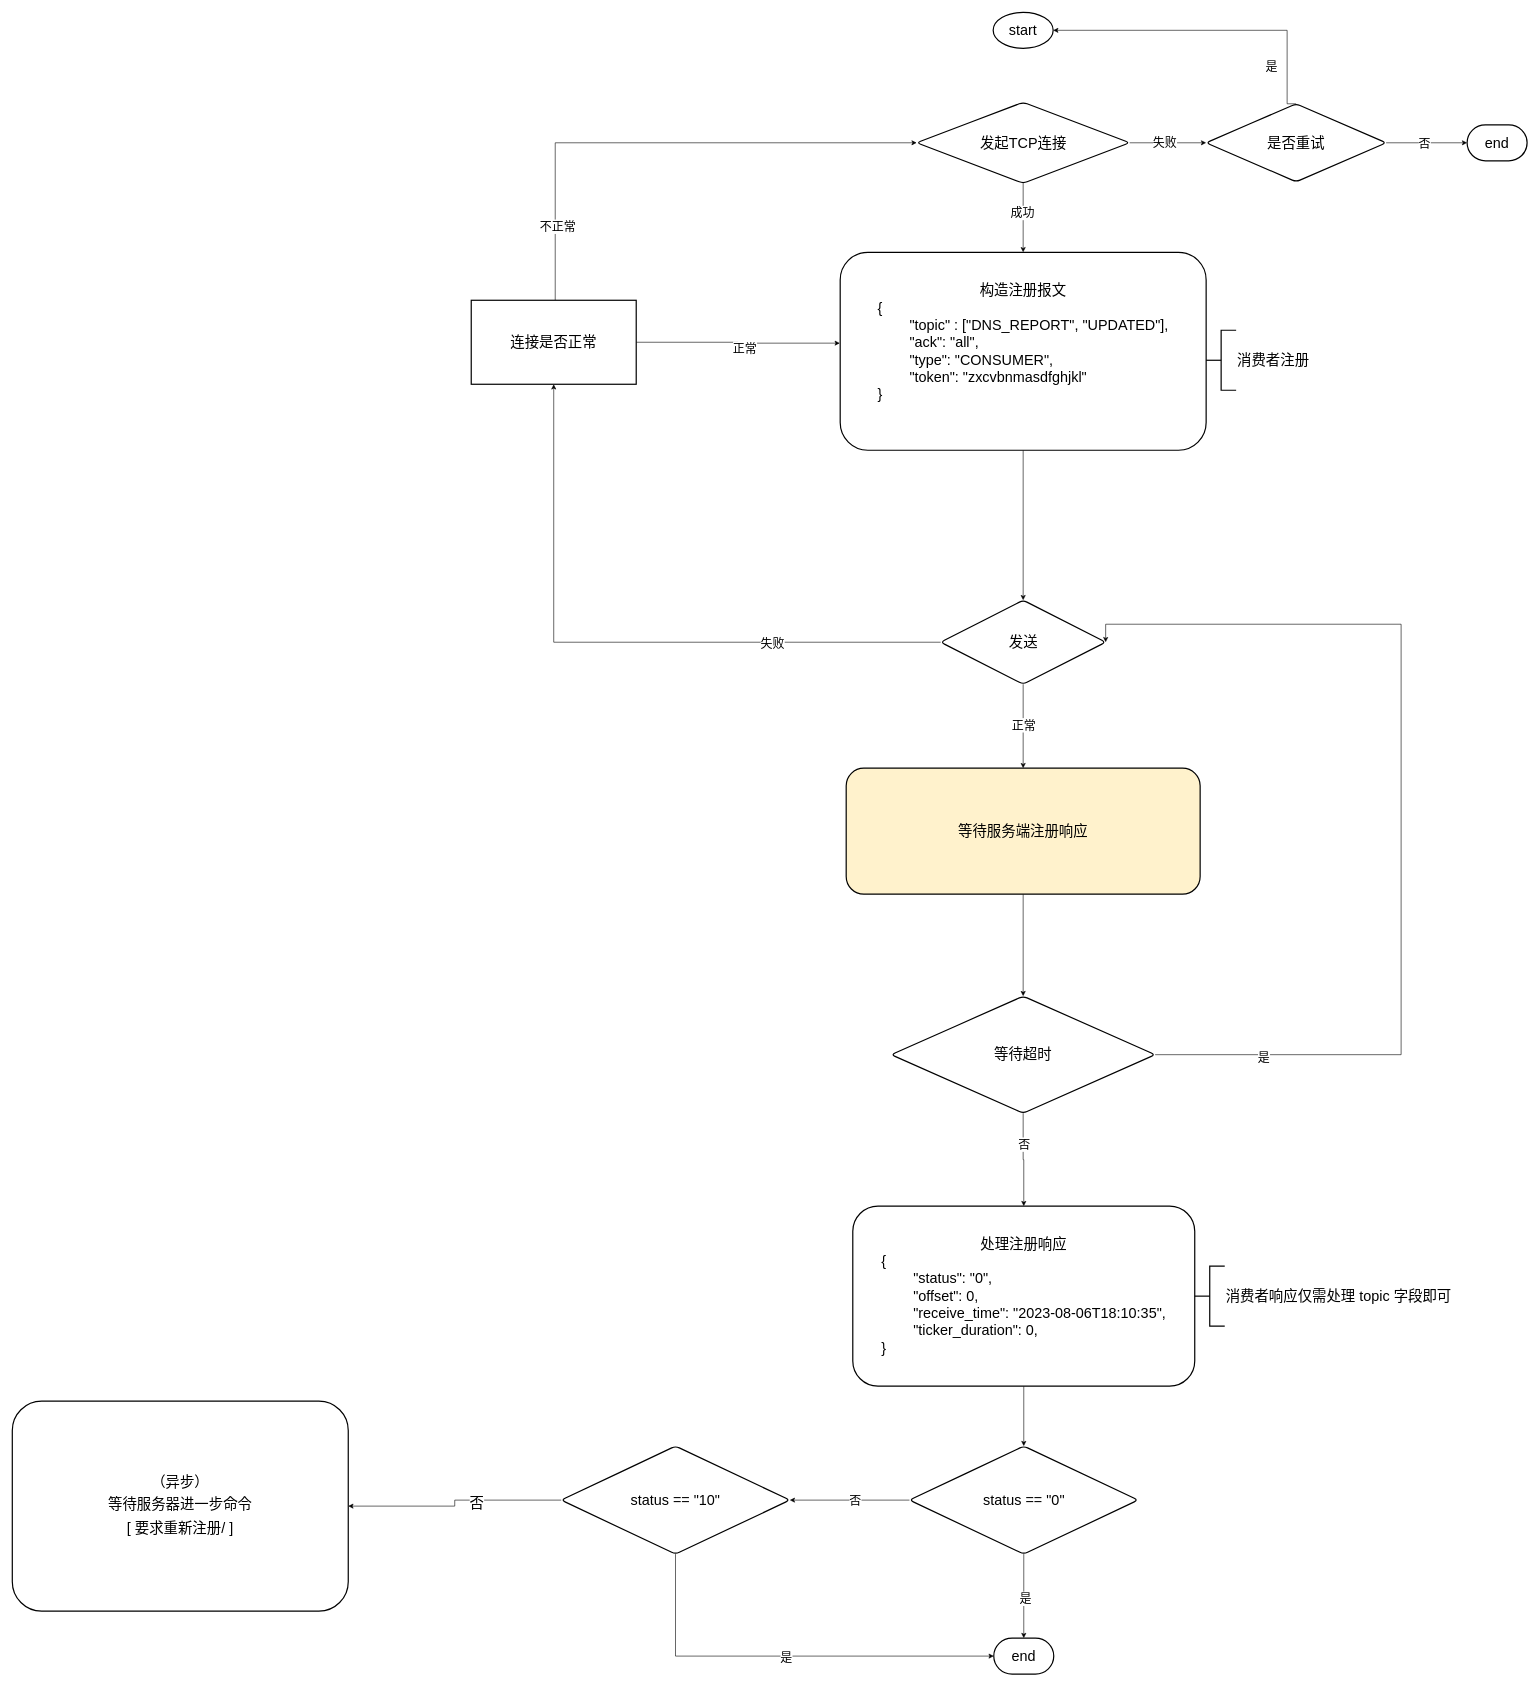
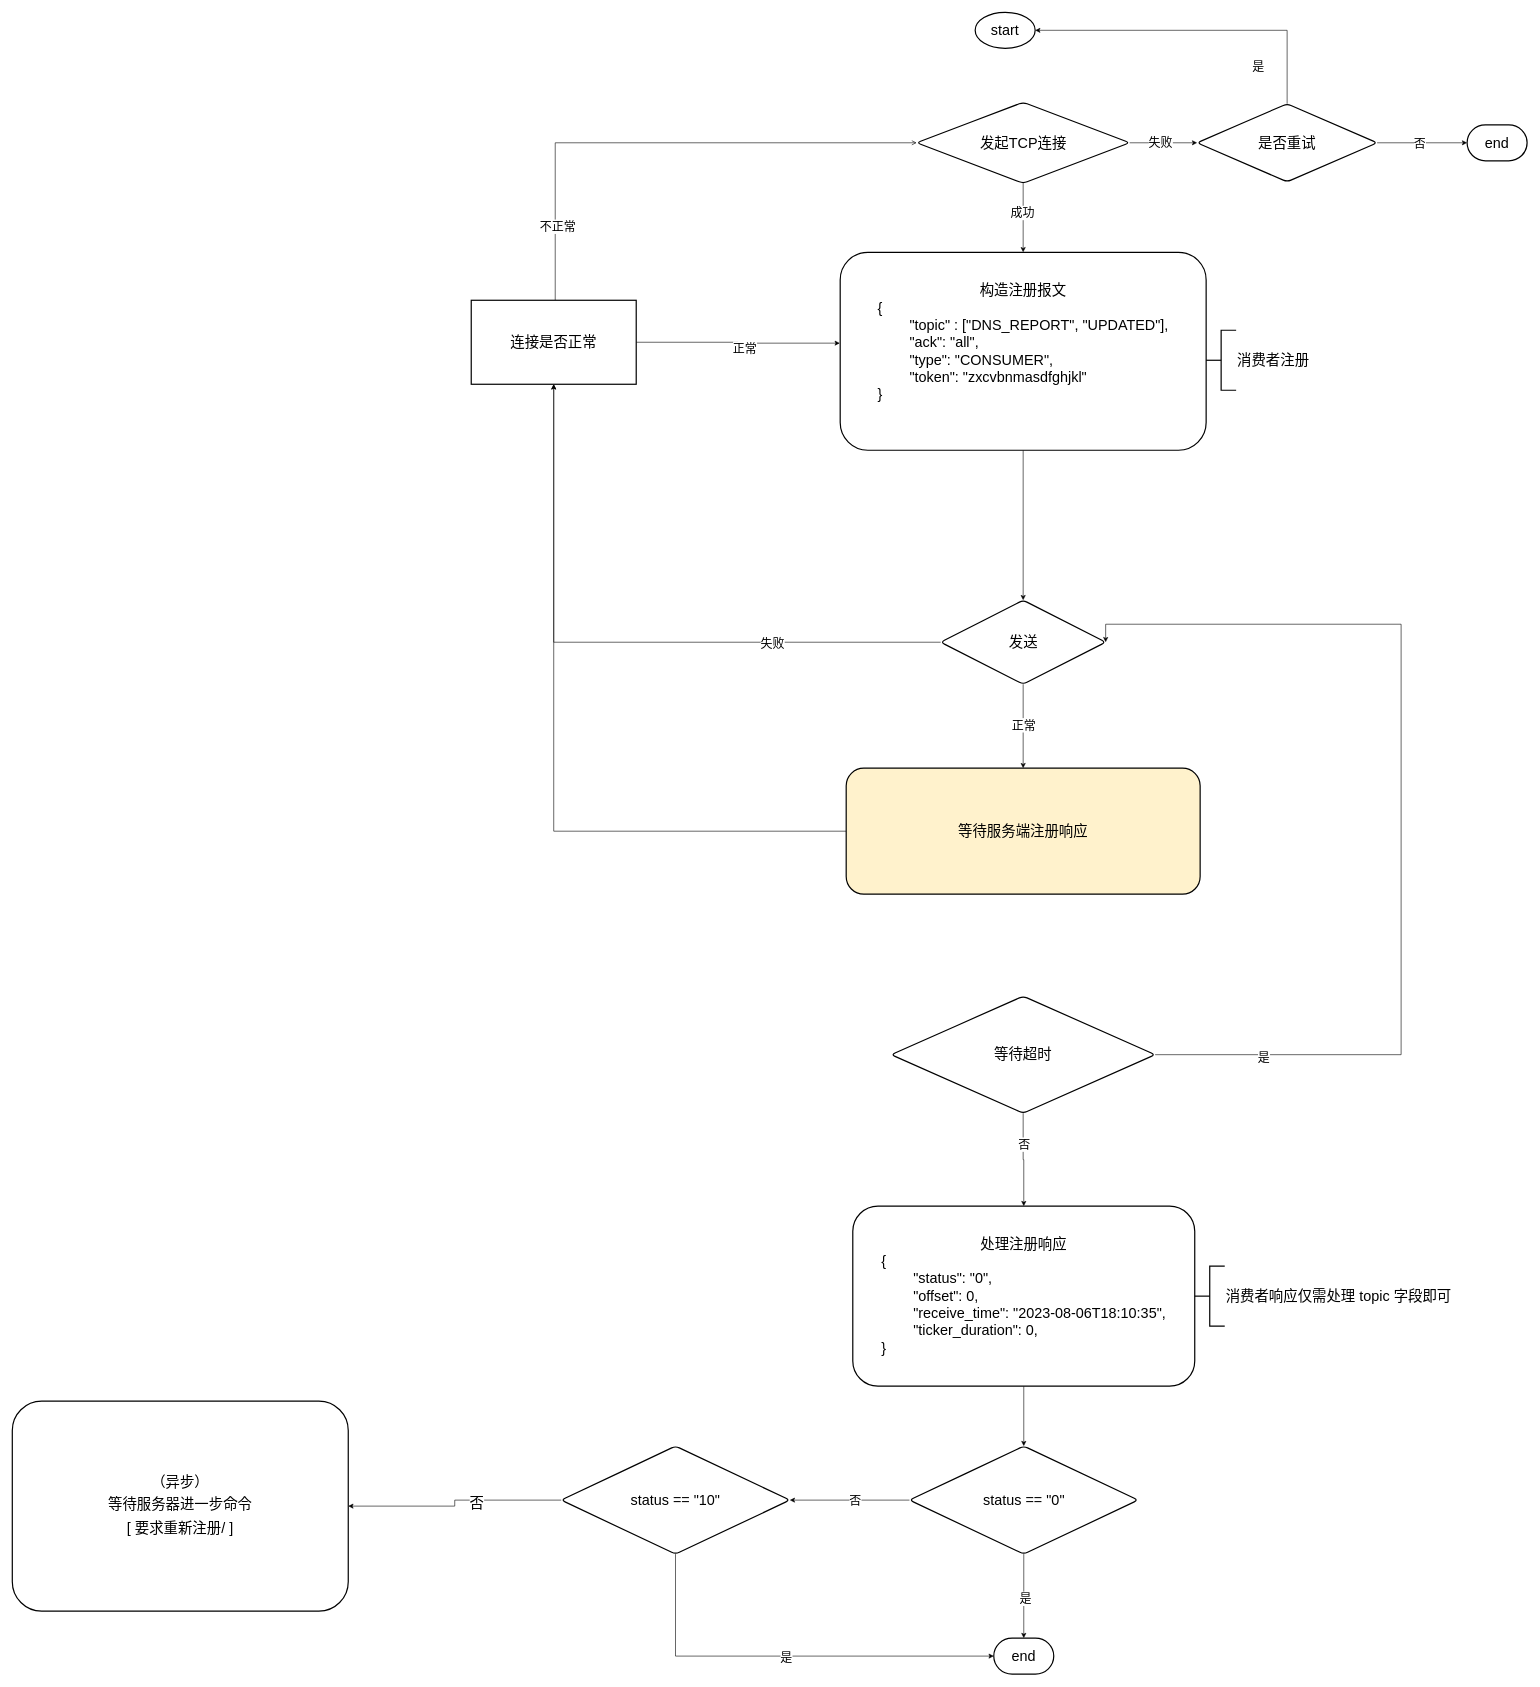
node "start": moved (1023, 30) -> (1005, 30)
edge "连接是否正常" -> "发起TCP连接": arrowhead classic -> open
node "是否重试": moved (1296, 143) -> (1287, 143)
edge "等待服务端注册响应" -> "等待超时": now "等待服务端注册响应" -> "连接是否正常"
